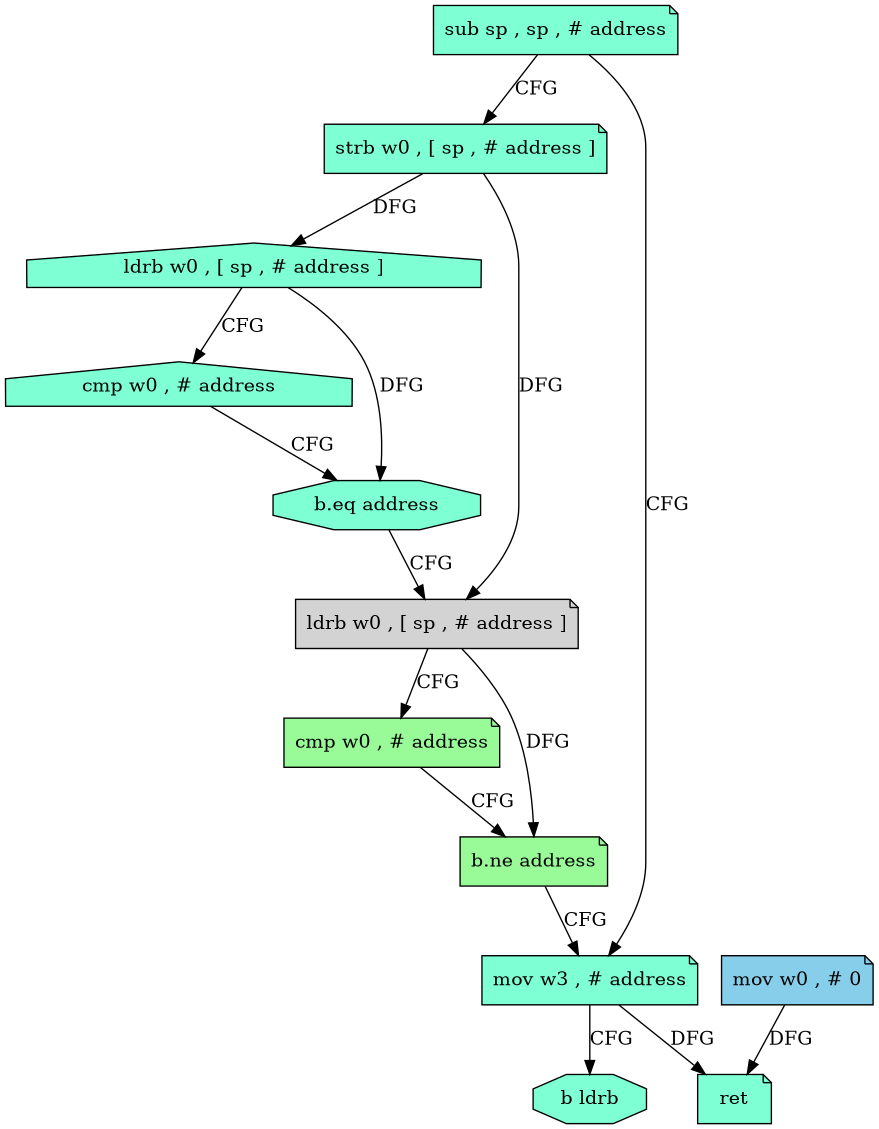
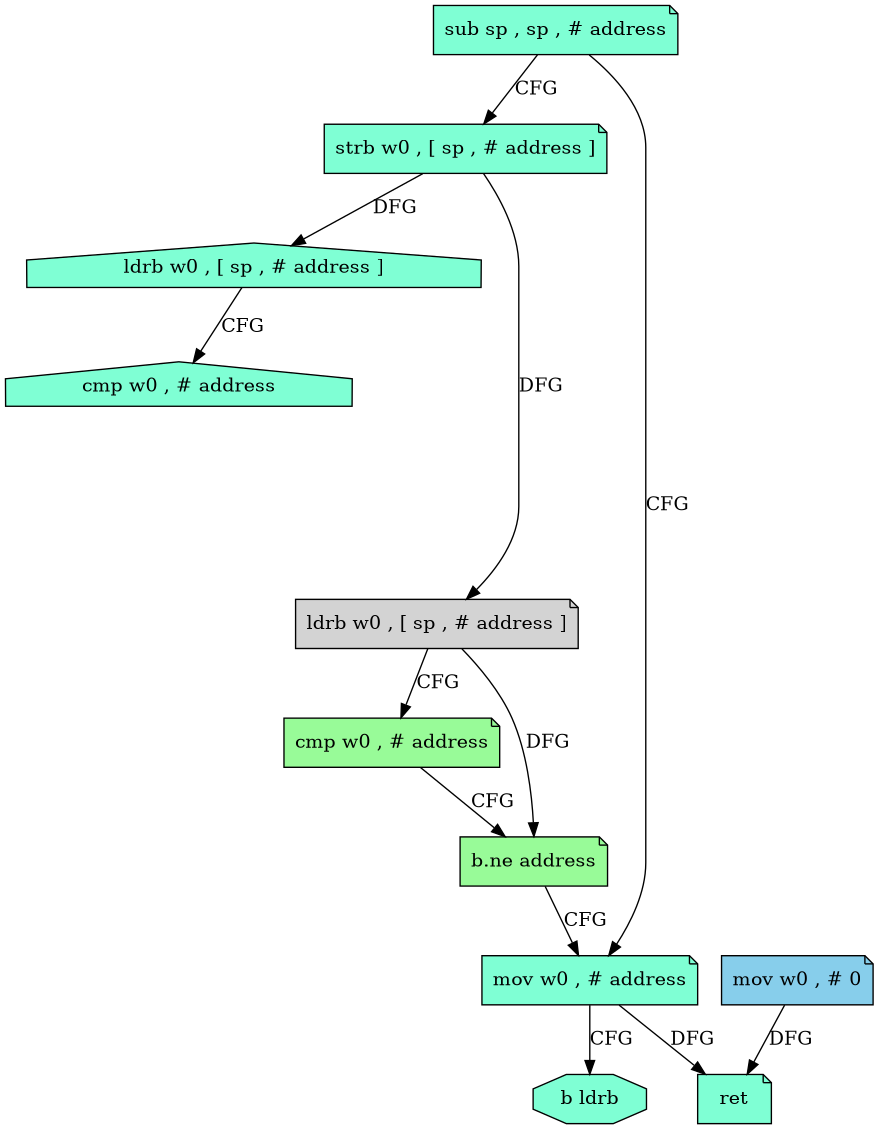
node "b.eq address": removed
node "mov w3 , # address": label "mov w3 , # address" -> "mov w0 , # address"
